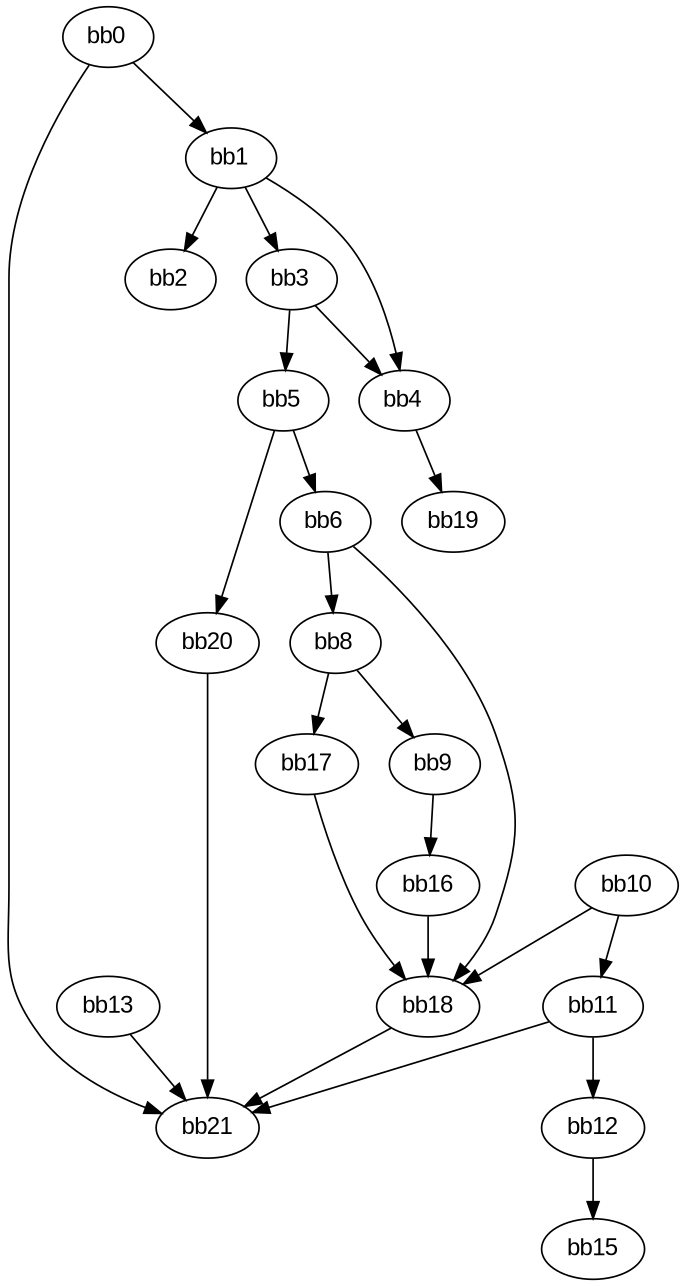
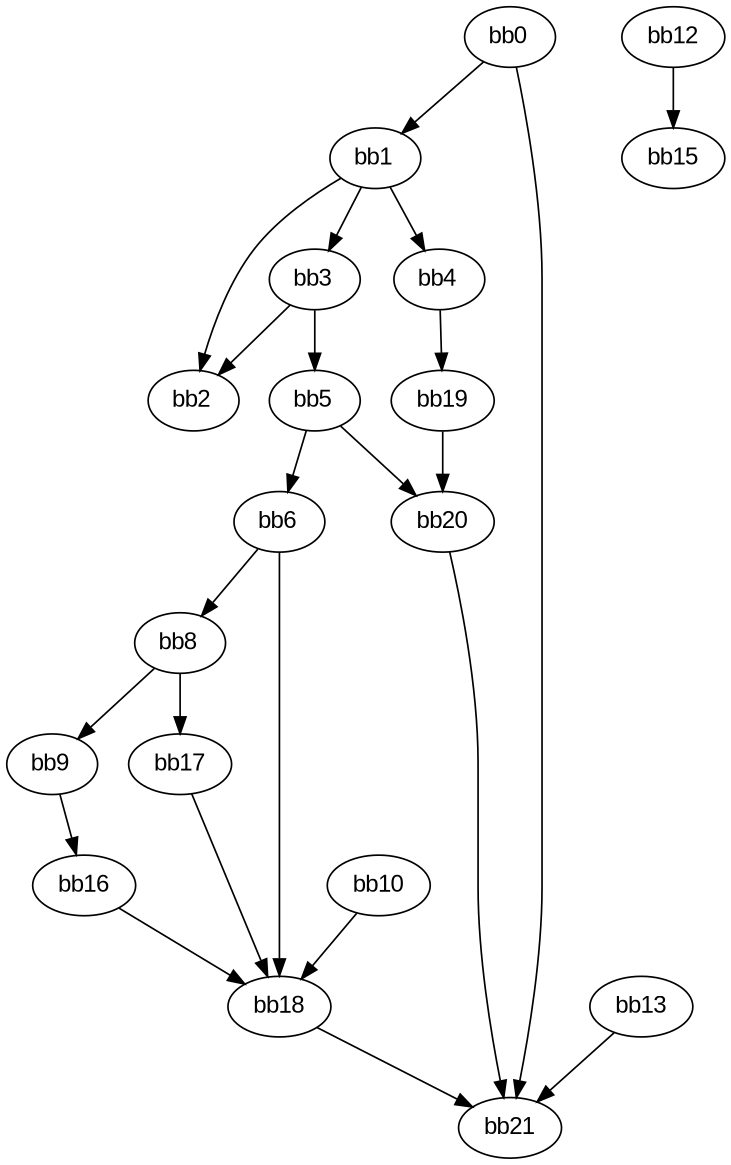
edge "bb3" -> "bb4": now "bb3" -> "bb2"
edge "bb19" -> "bb20": added
node "bb11": removed
